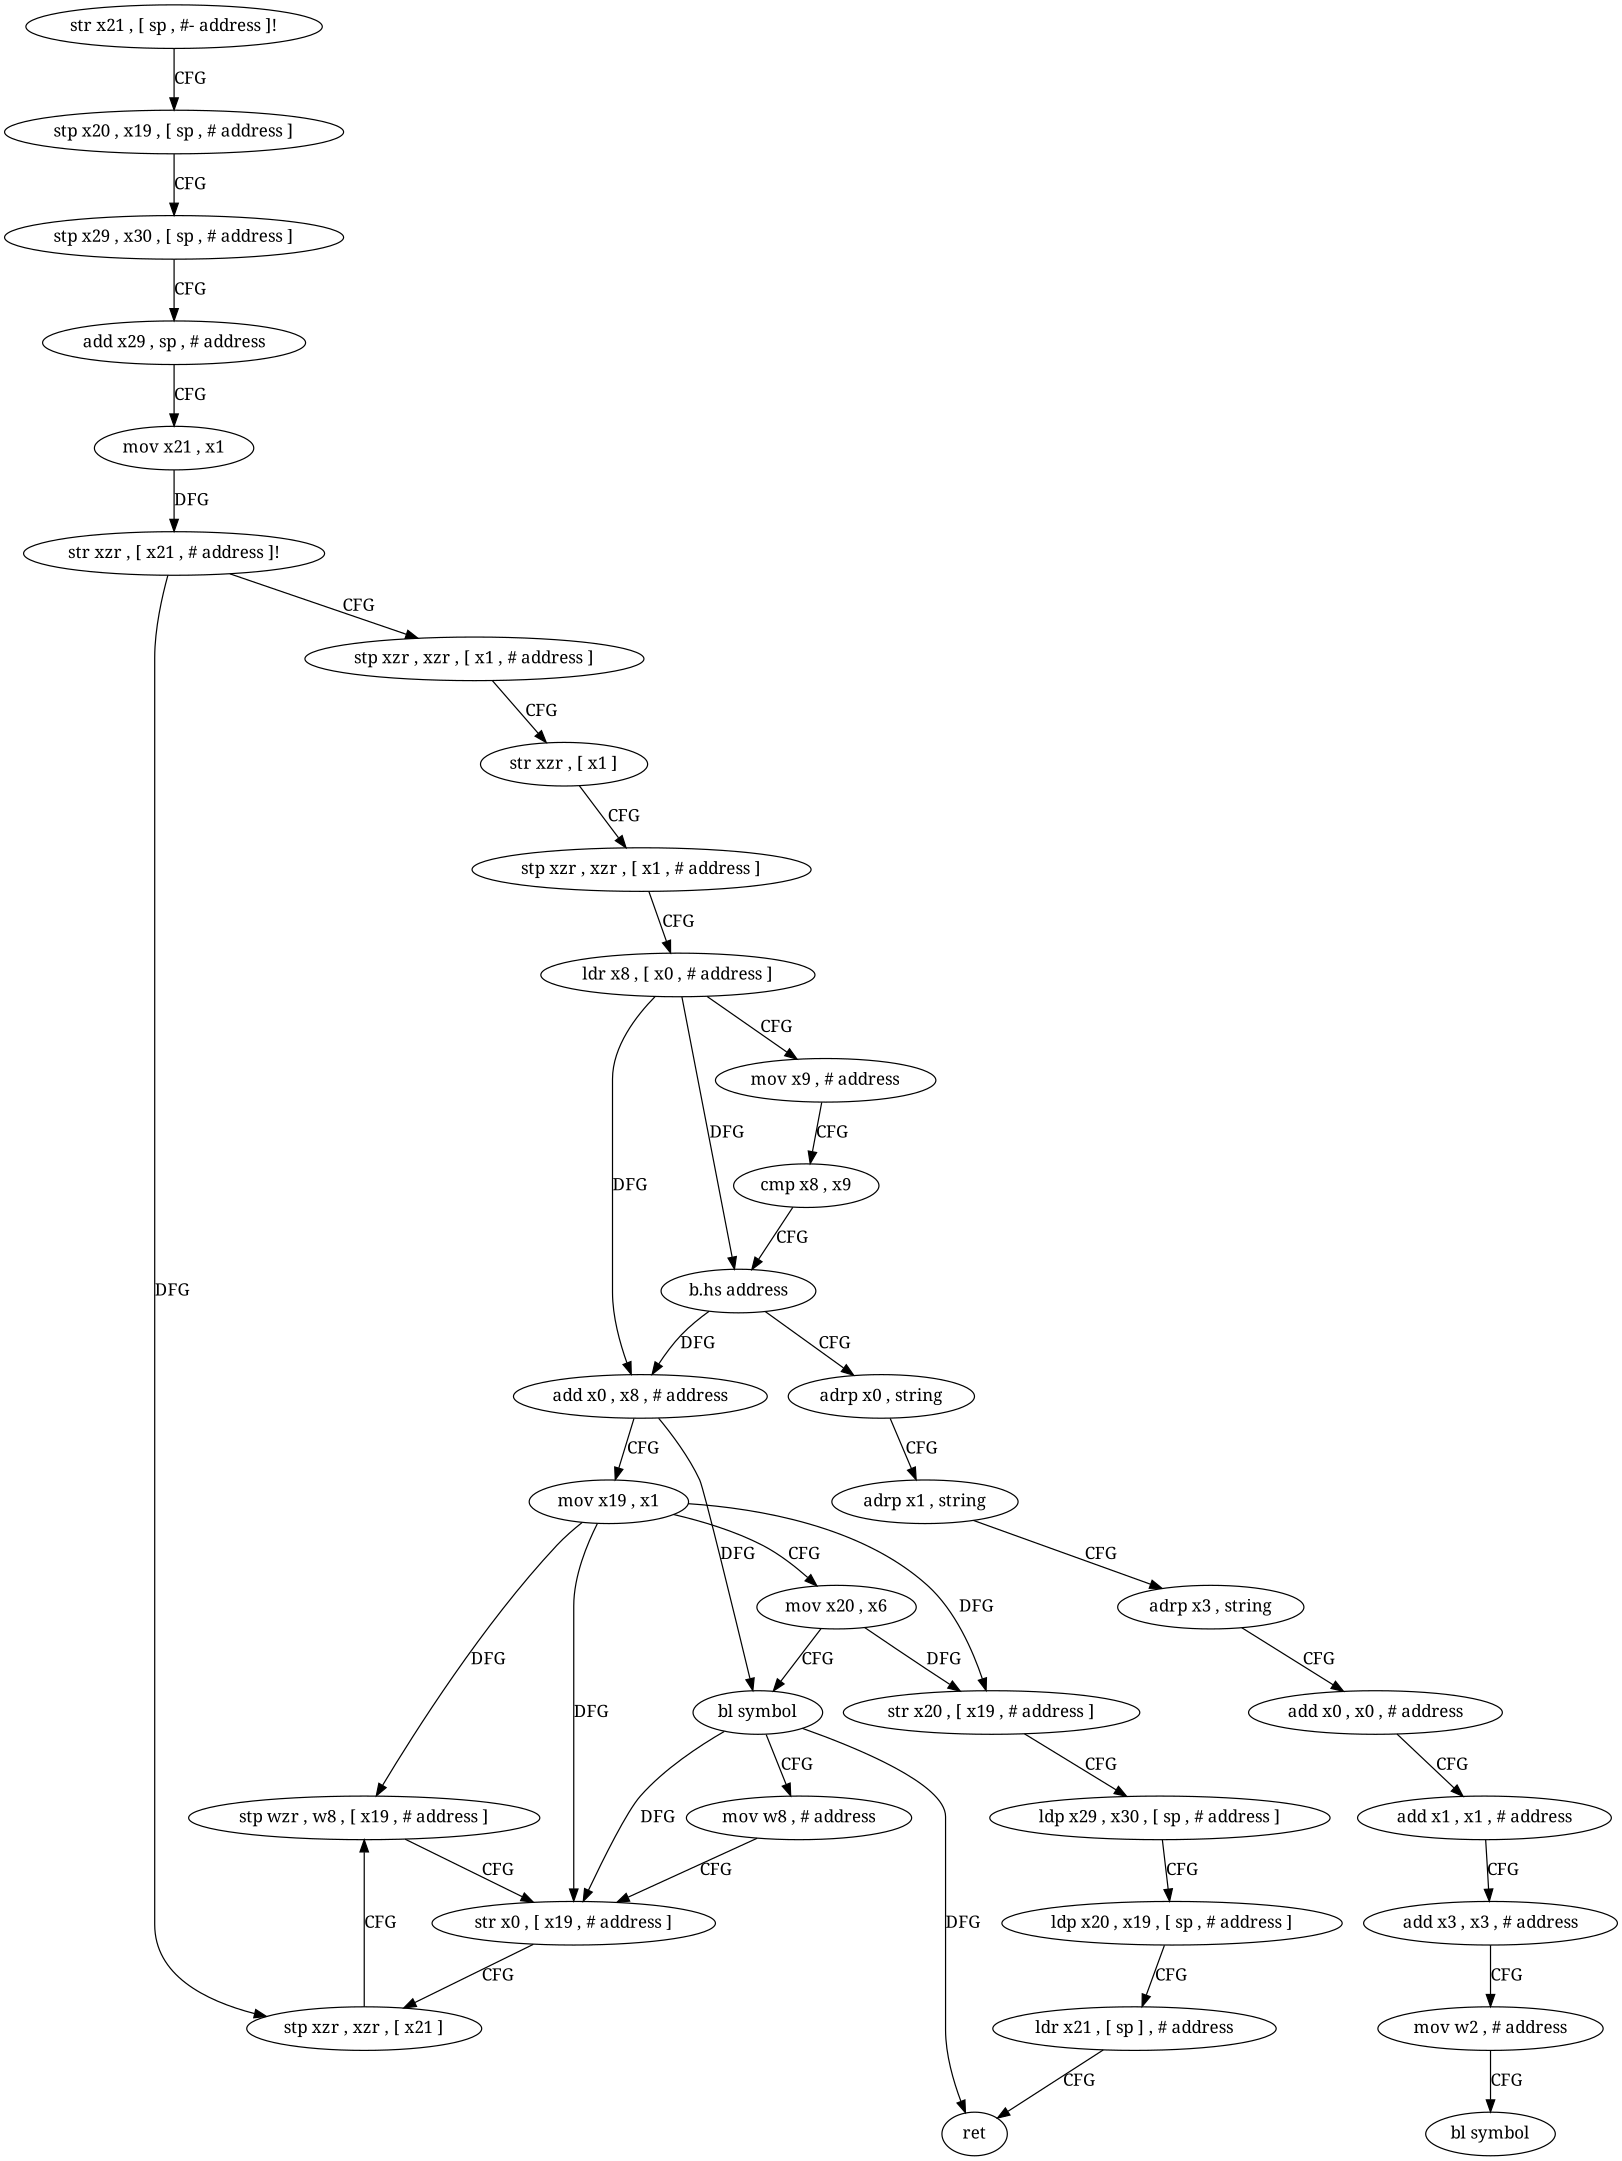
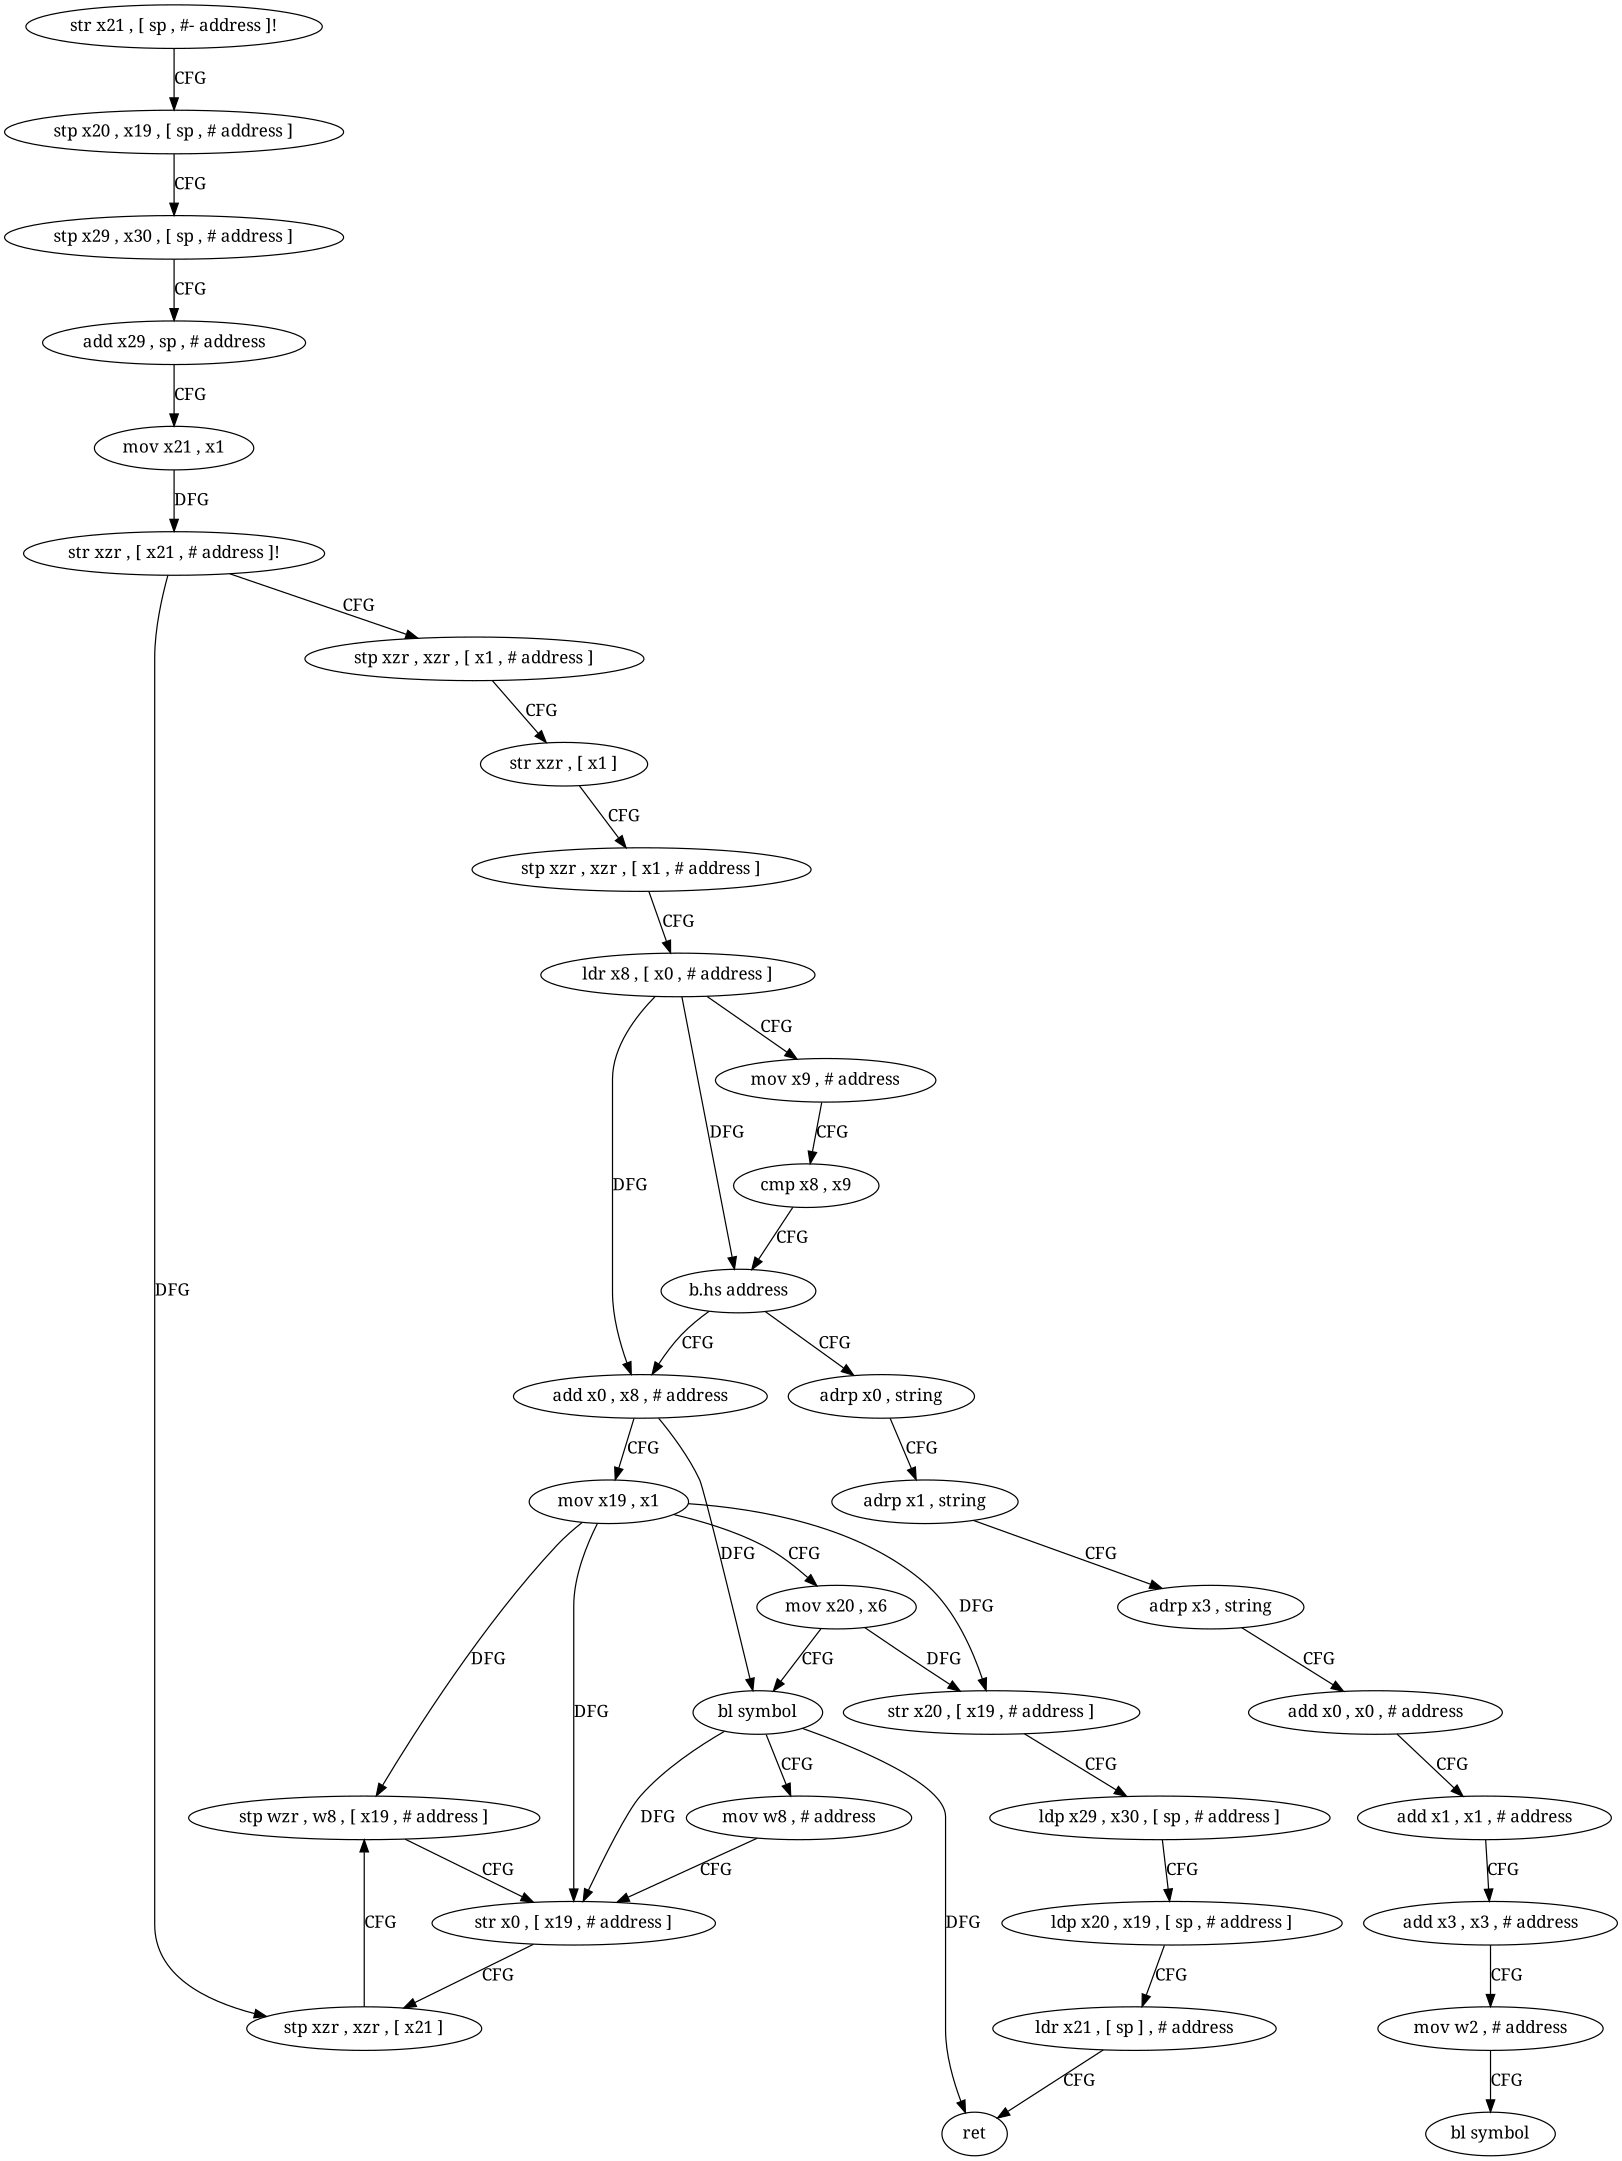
edge "b.hs address" -> "add x0 , x8 , # address": label "DFG" -> "CFG"
